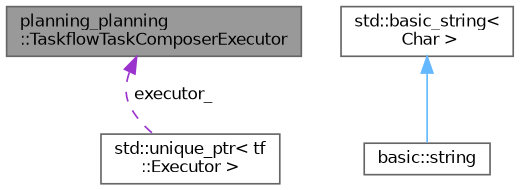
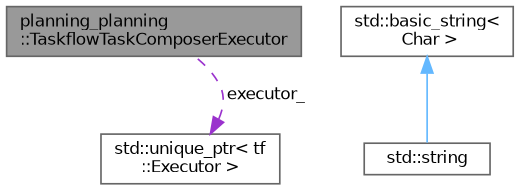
edge "std::unique_ptr< tf ::Executor >" -> "planning_planning ::TaskflowTaskComposerExecutor": reversed
node "basic::string": label "basic::string" -> "std::string"
